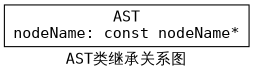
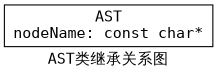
node "AST nodeName: const nodeName*": label "AST nodeName: const nodeName*" -> "AST nodeName: const char*"
